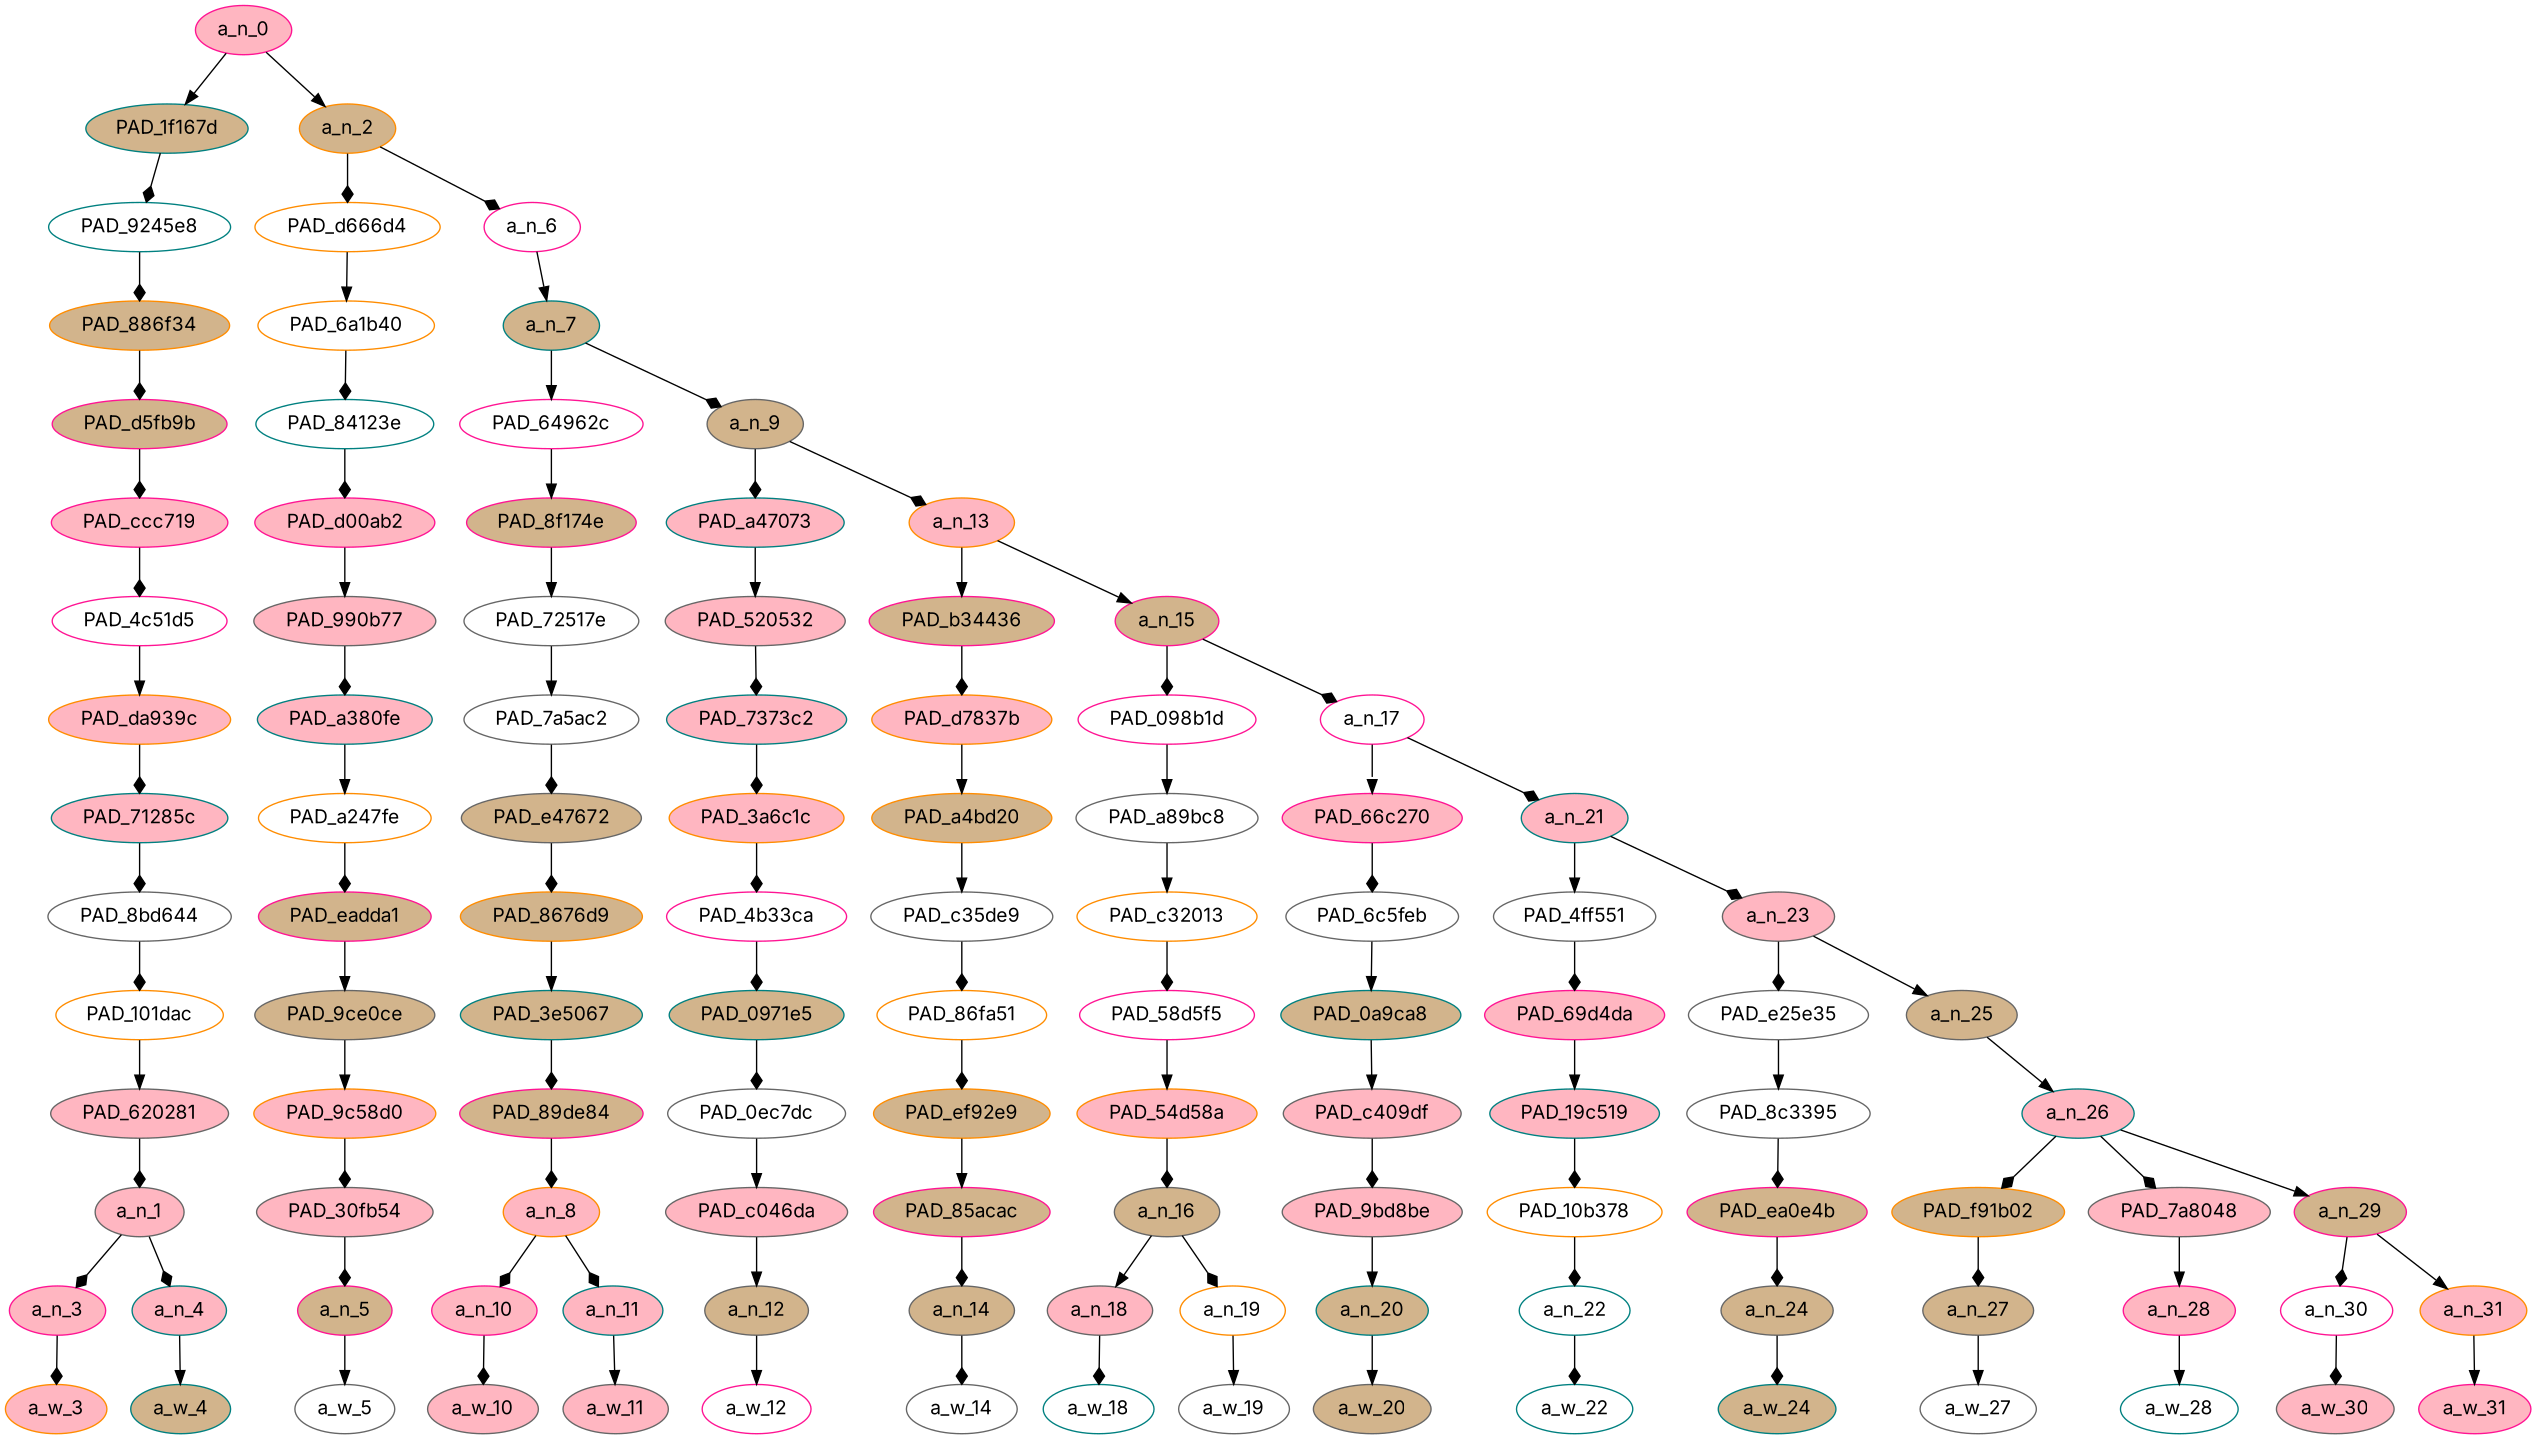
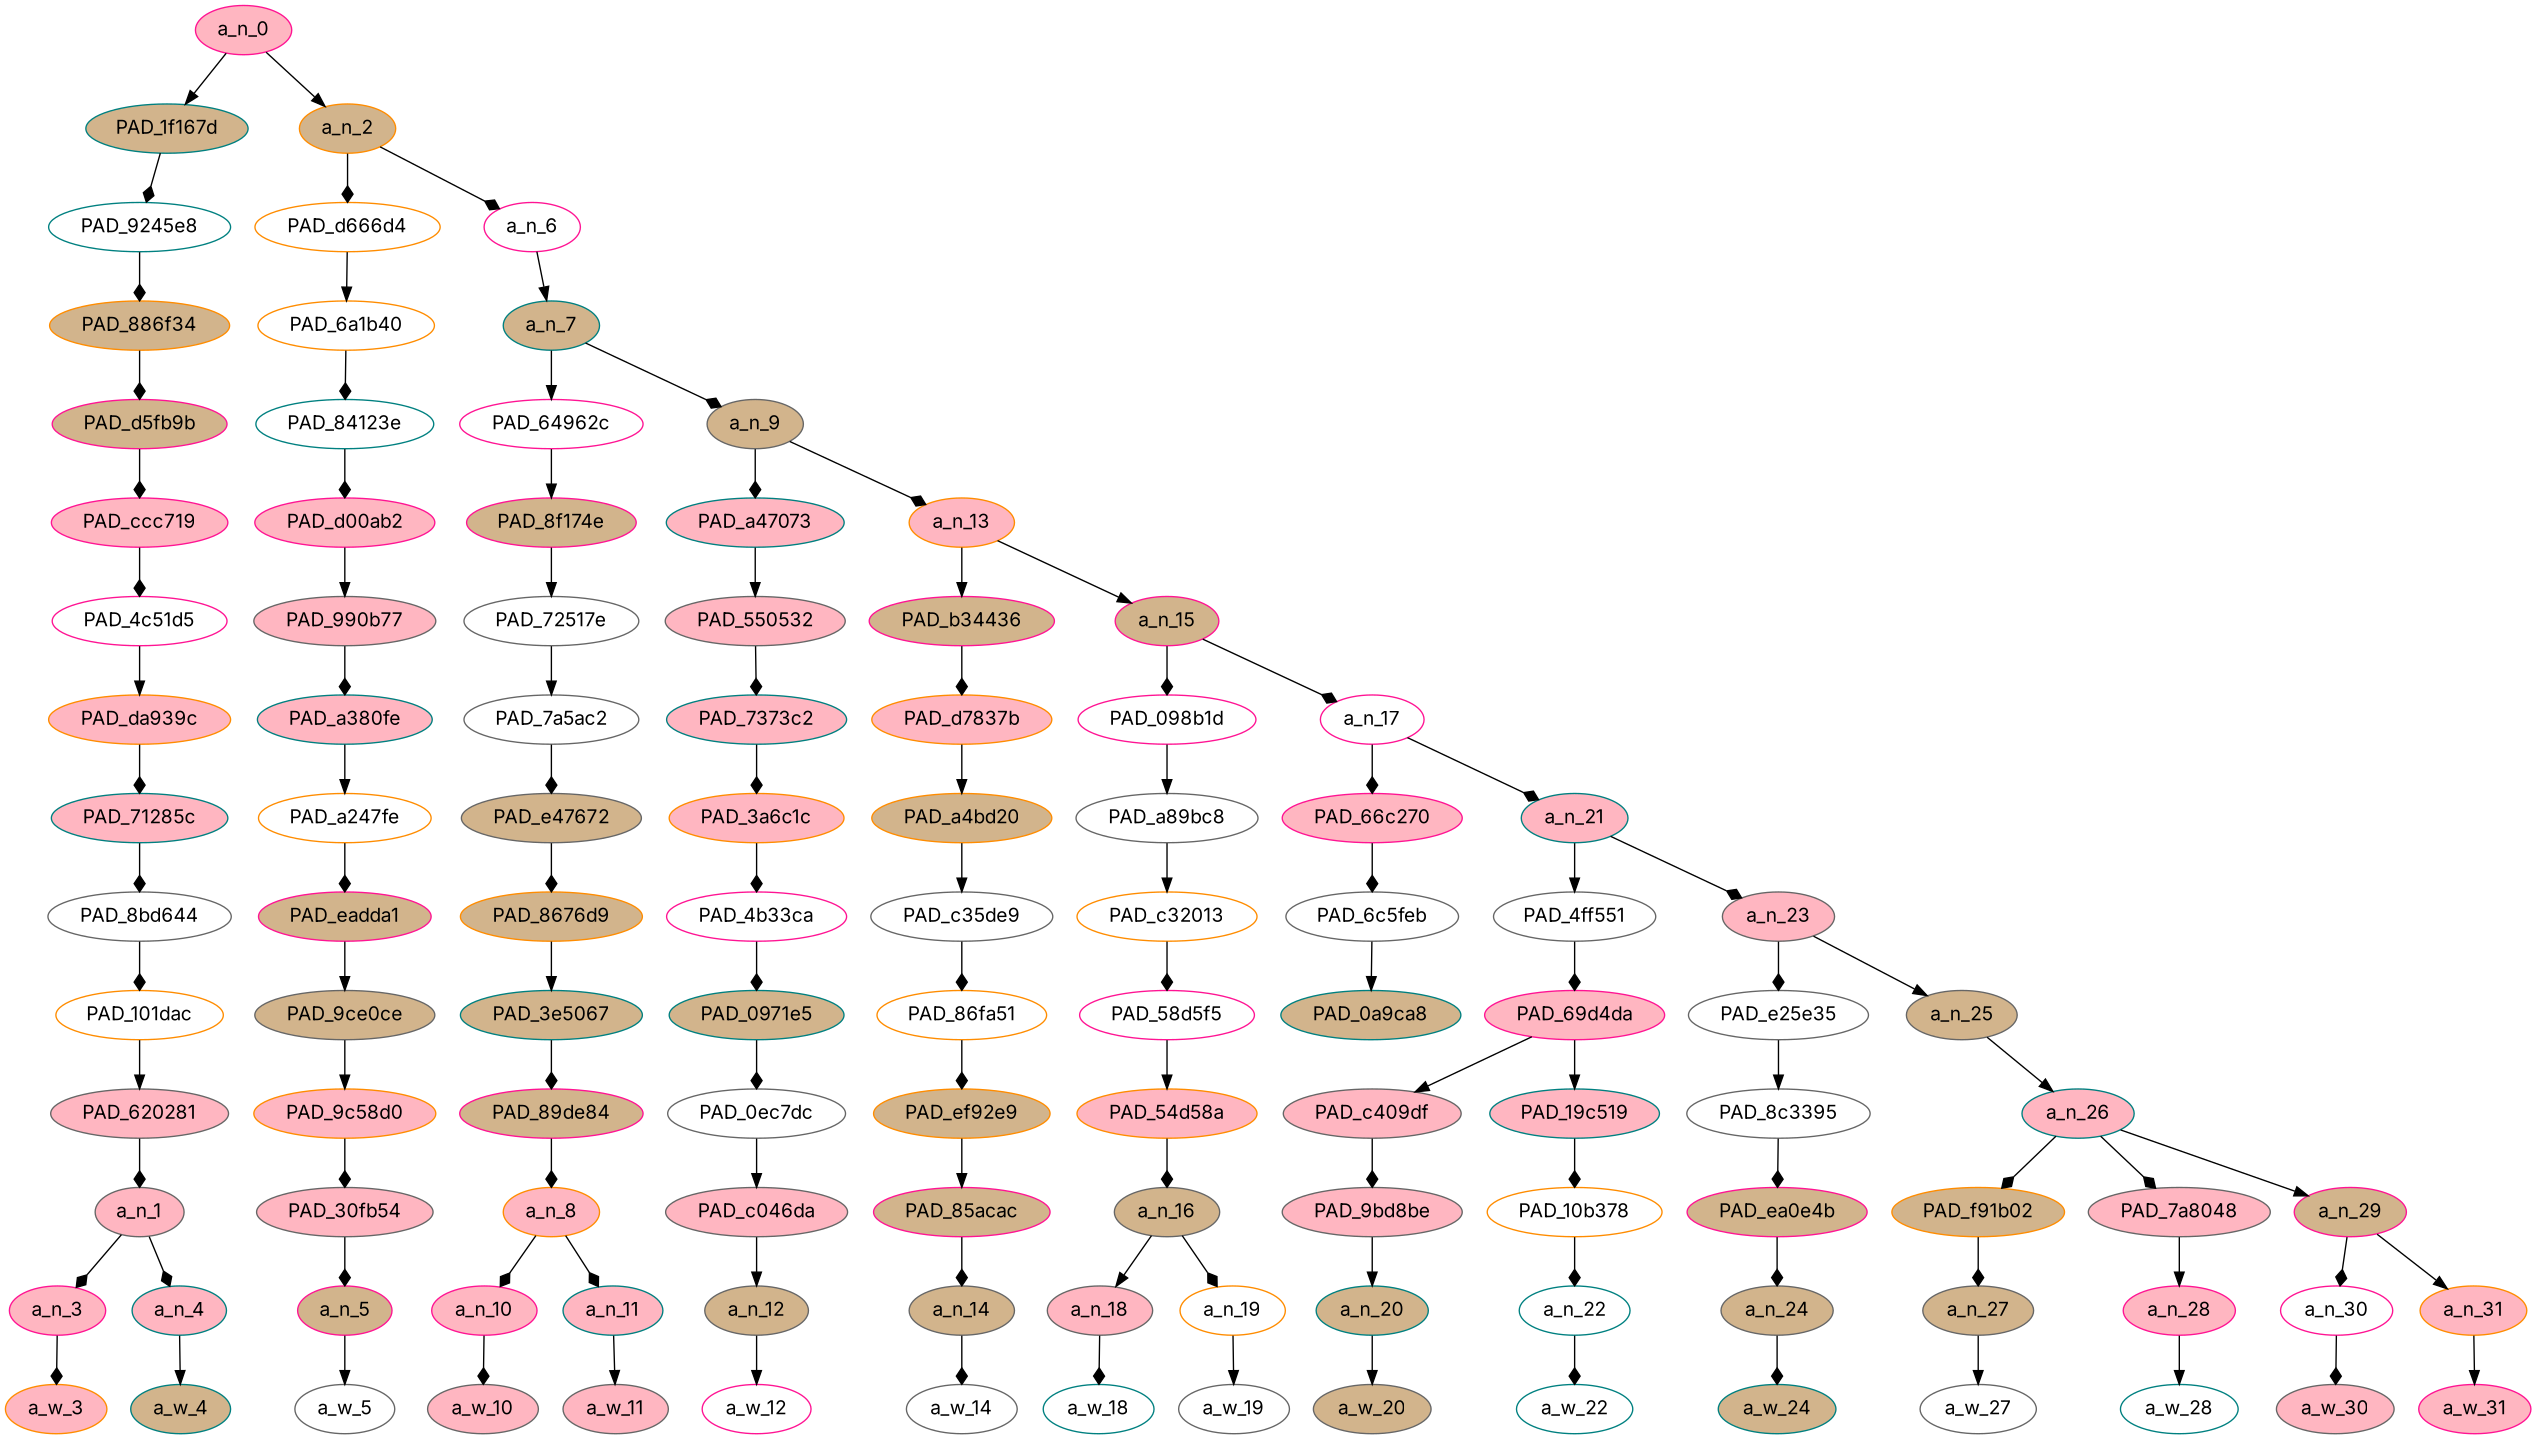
node "PAD_520532": label "PAD_520532" -> "PAD_550532"
edge "a_n_17" -> "PAD_66c270": arrowhead normal -> diamond
edge "PAD_0a9ca8" -> "PAD_c409df": now "PAD_69d4da" -> "PAD_c409df"
